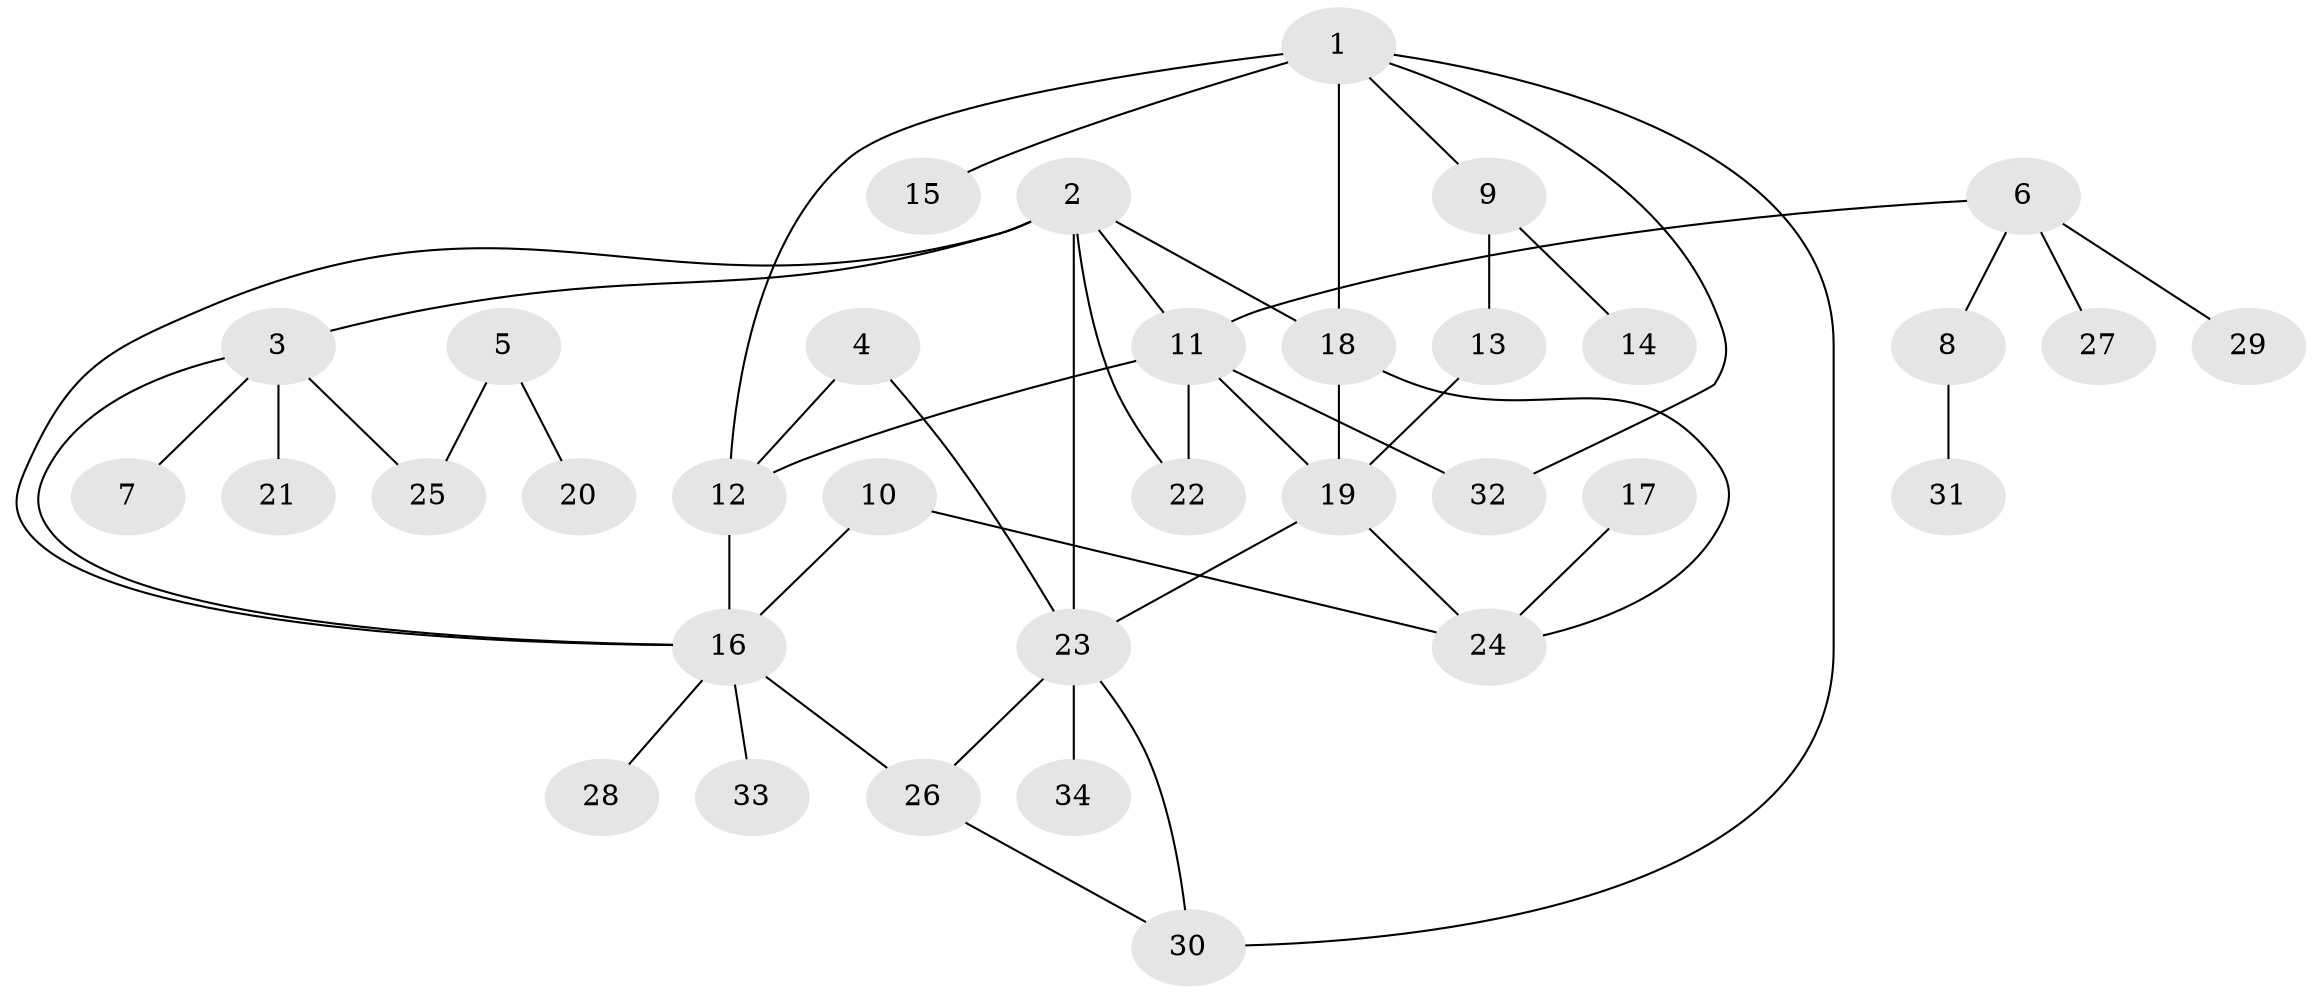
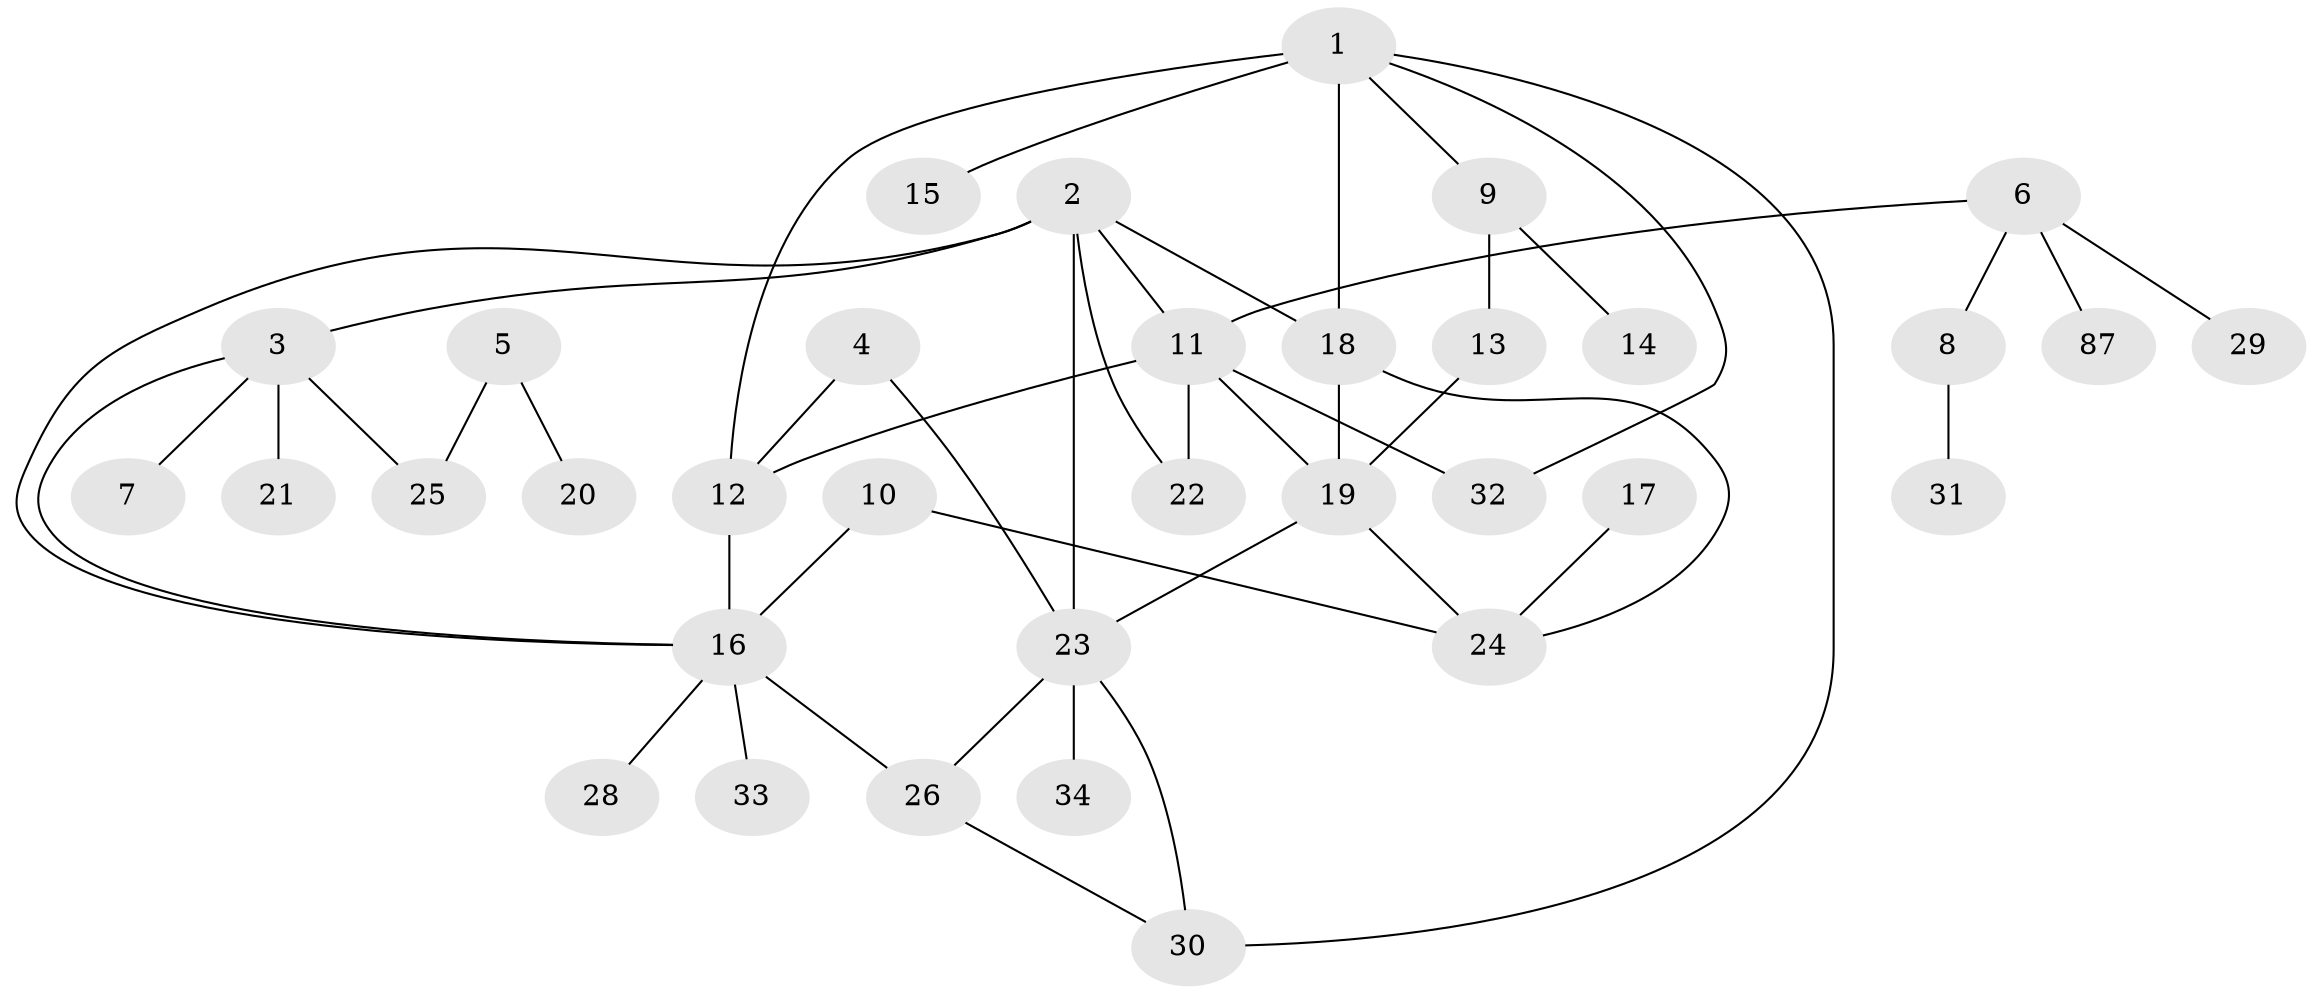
node "27": label "27" -> "87"
